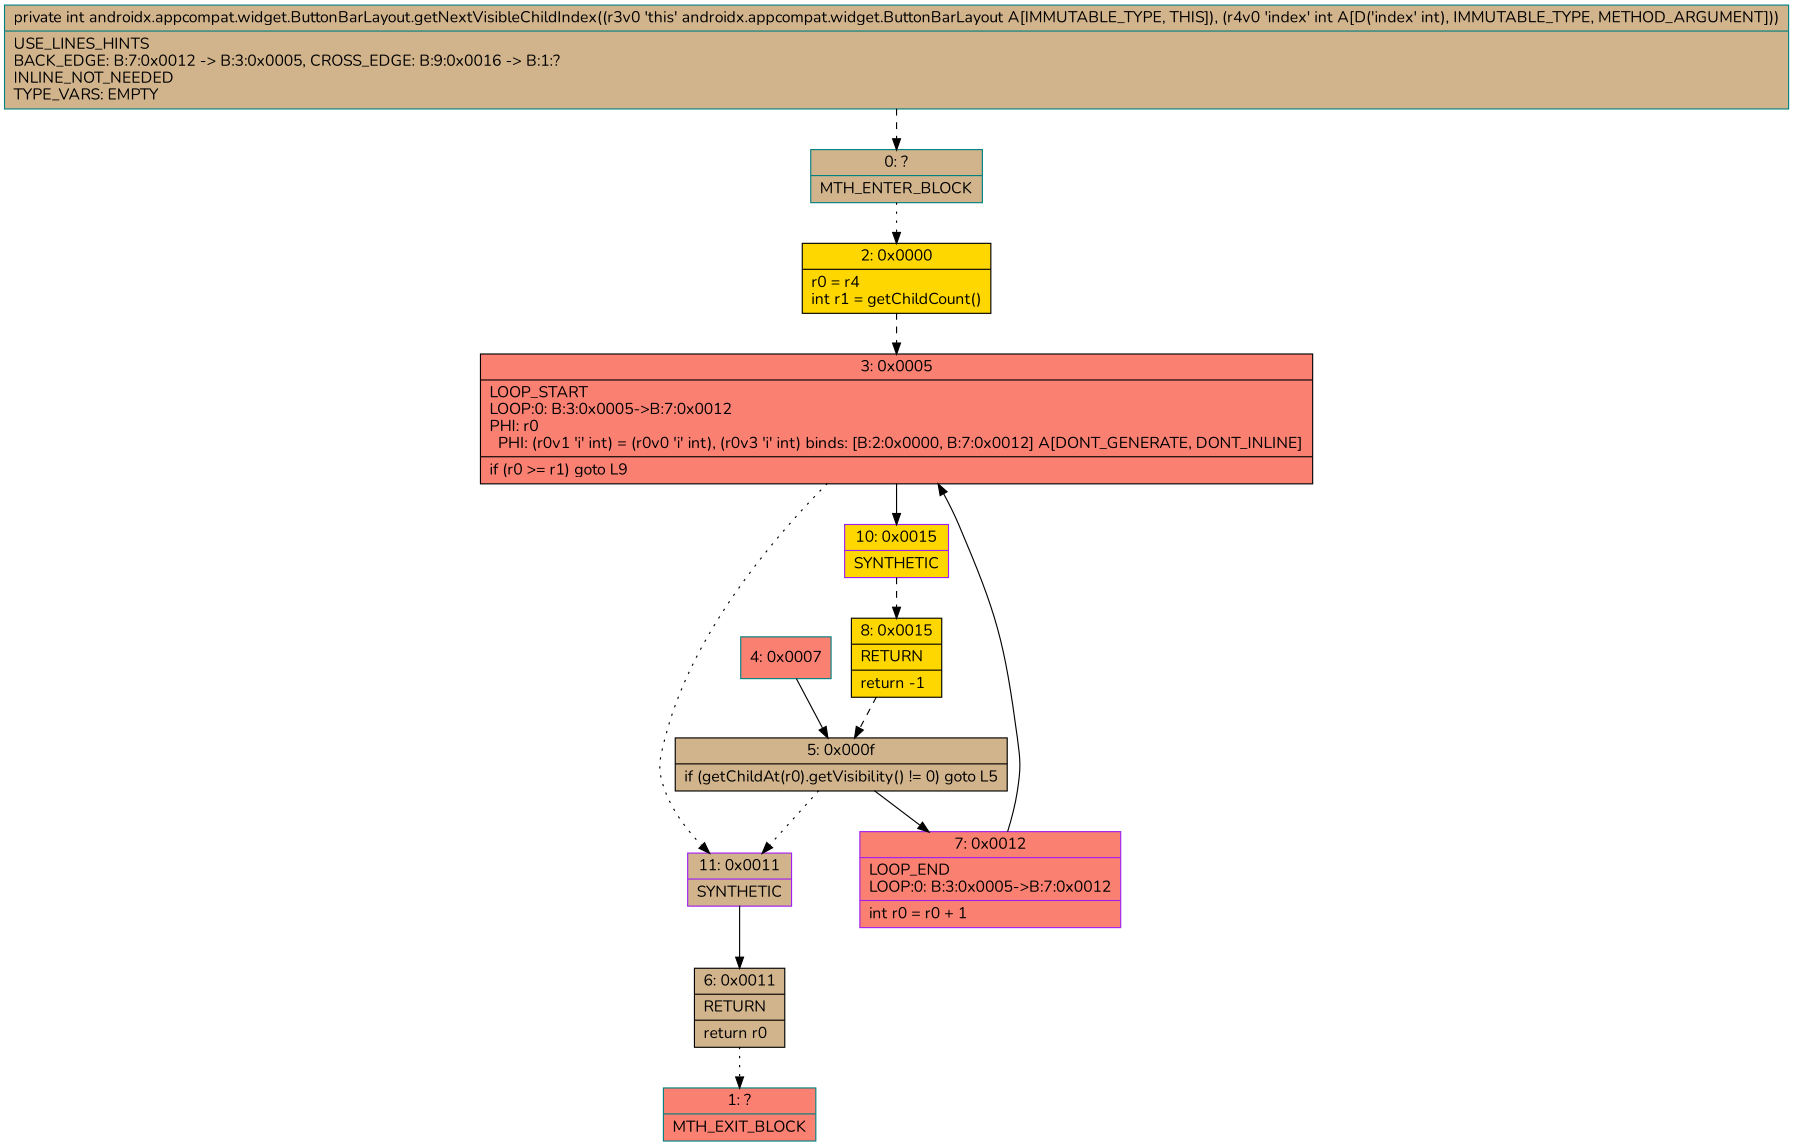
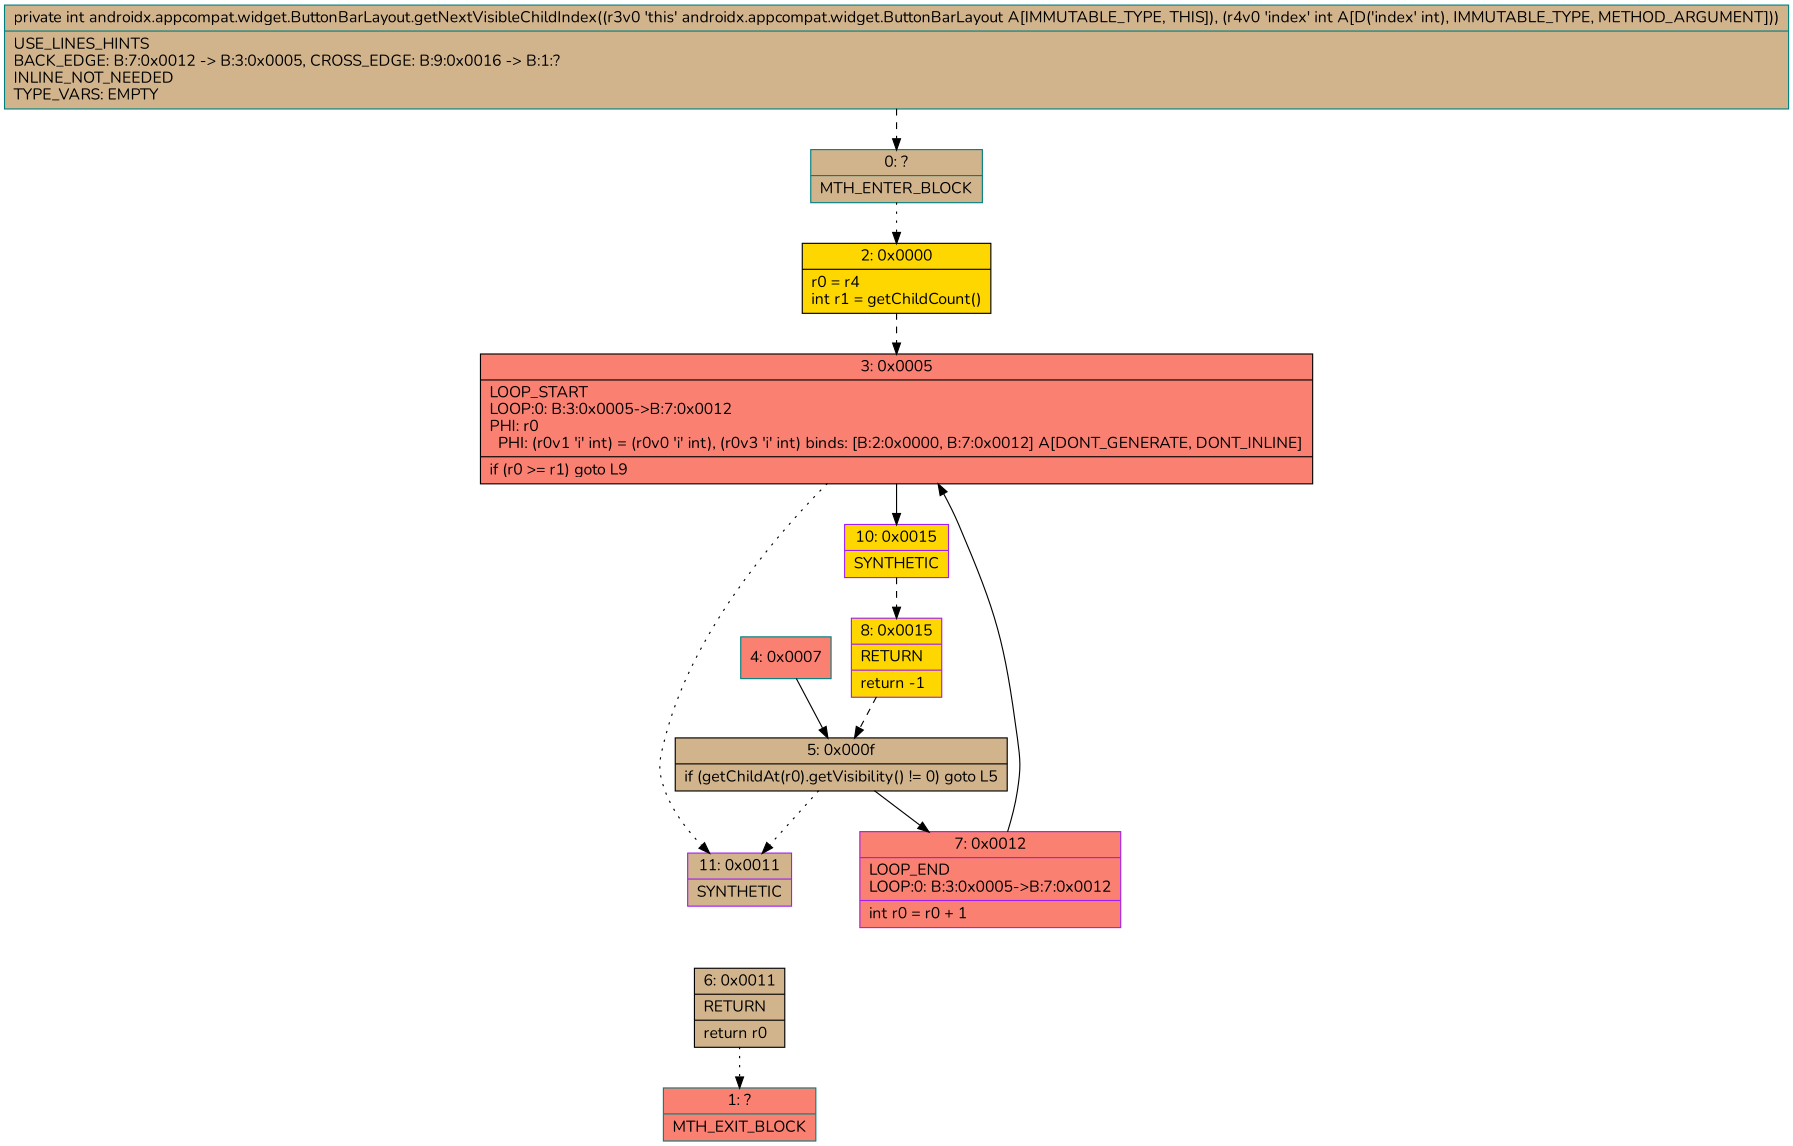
node "8: 0x0015": color black -> purple
edge "11: 0x0011" -> "6: 0x0011": removed
